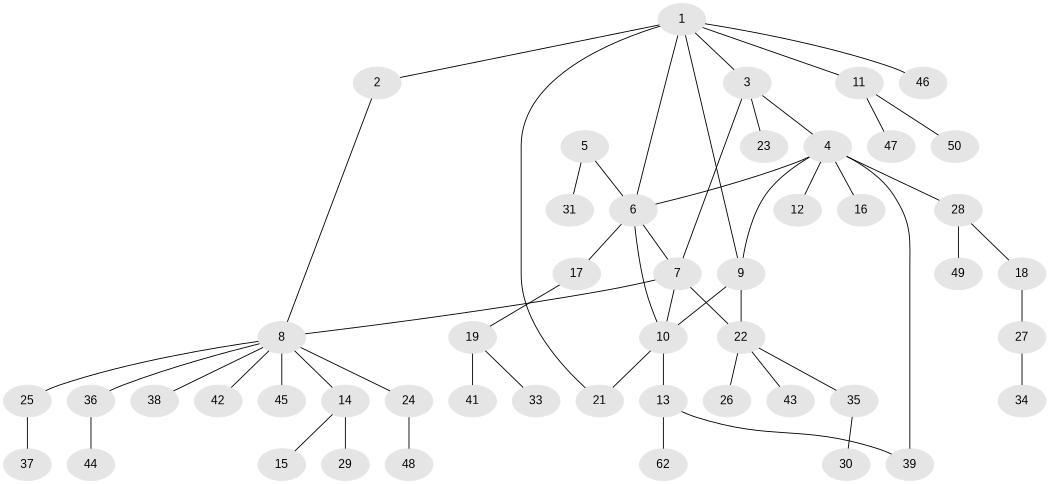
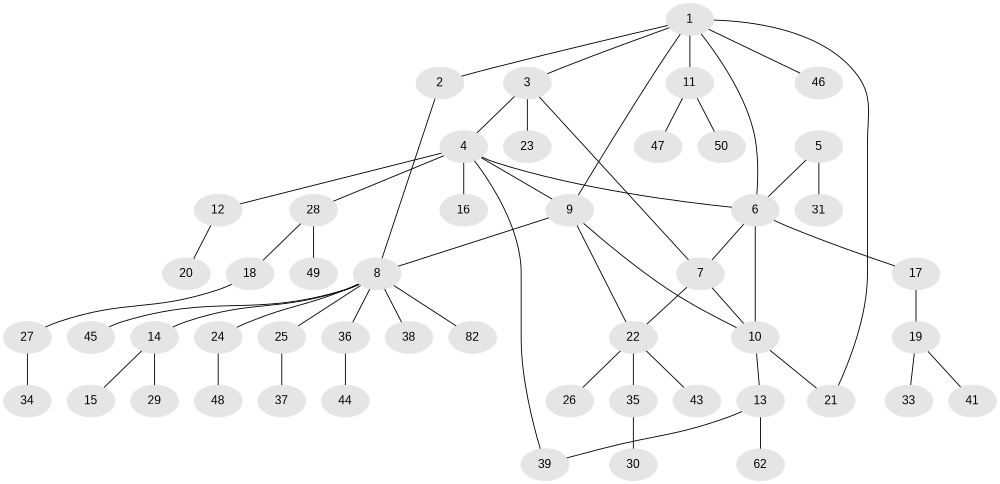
node "20": added
edge "7" -- "8": now "9" -- "8"
node "42": label "42" -> "82"
